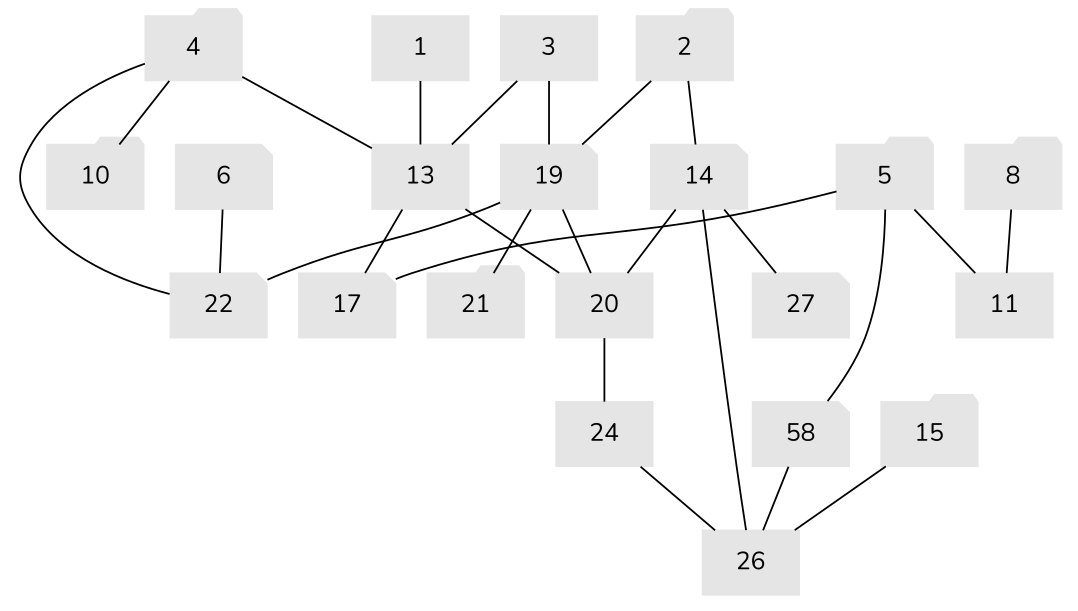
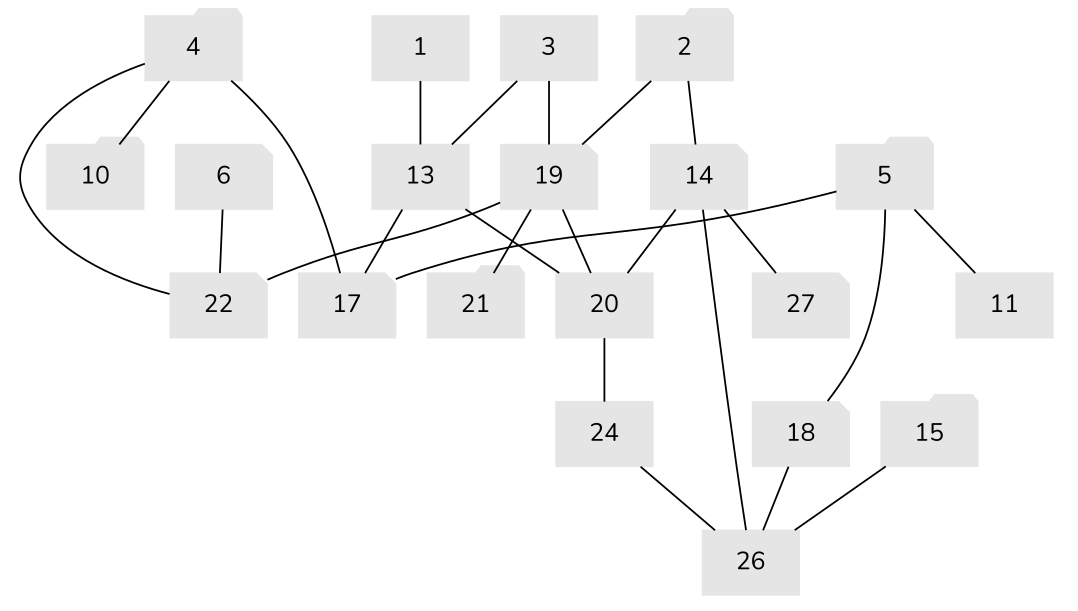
edge "4" -- "13": now "4" -- "17"
node "8": removed
node "58": label "58" -> "18"
